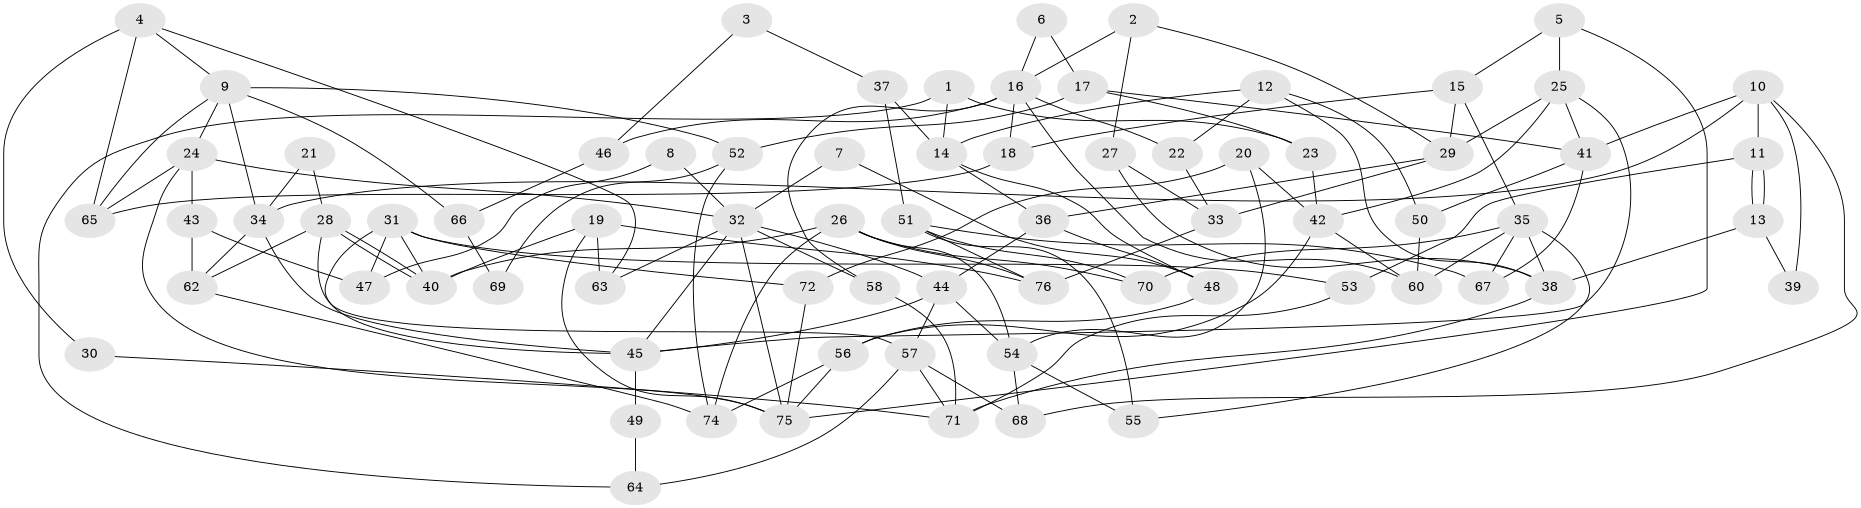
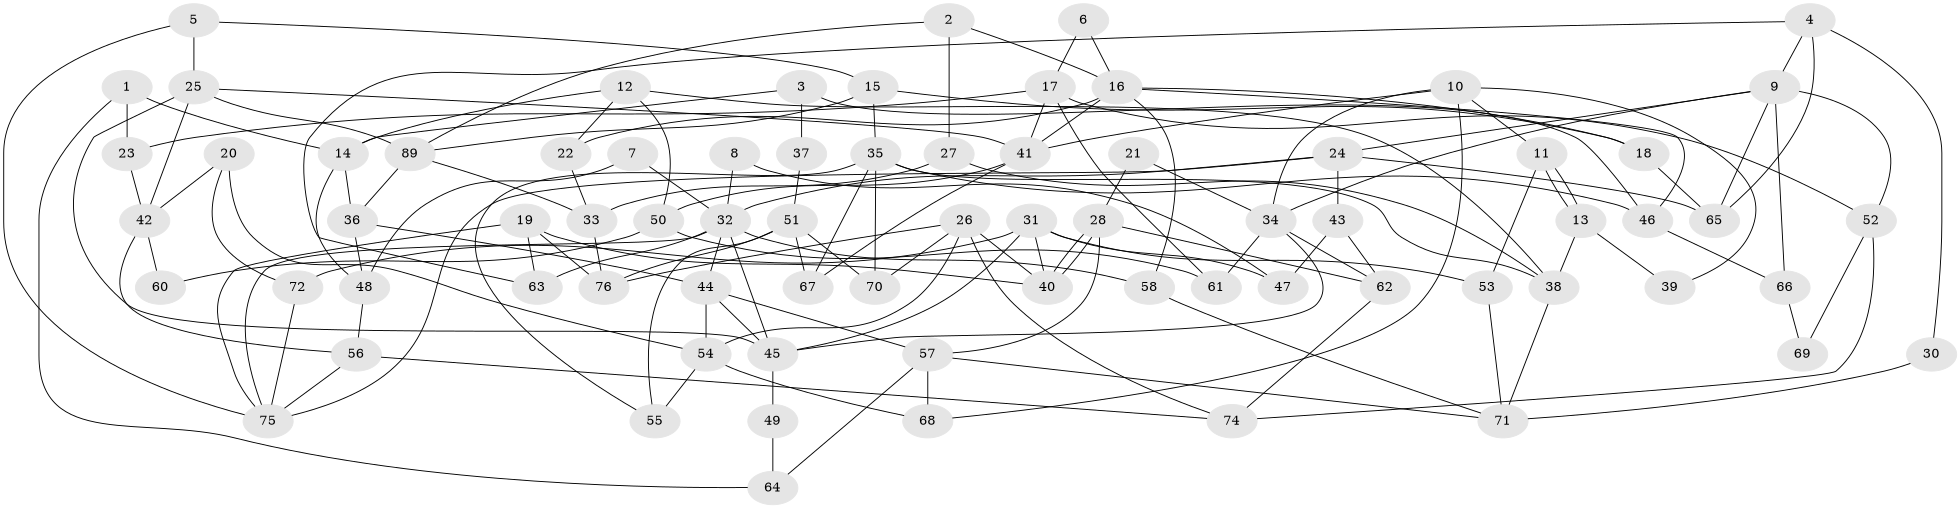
edge "37" -- "14": now "3" -- "14"
node "29": label "29" -> "89"
edge "16" -- "60": now "16" -- "41"
edge "35" -- "60": now "35" -- "46"
node "61": added
